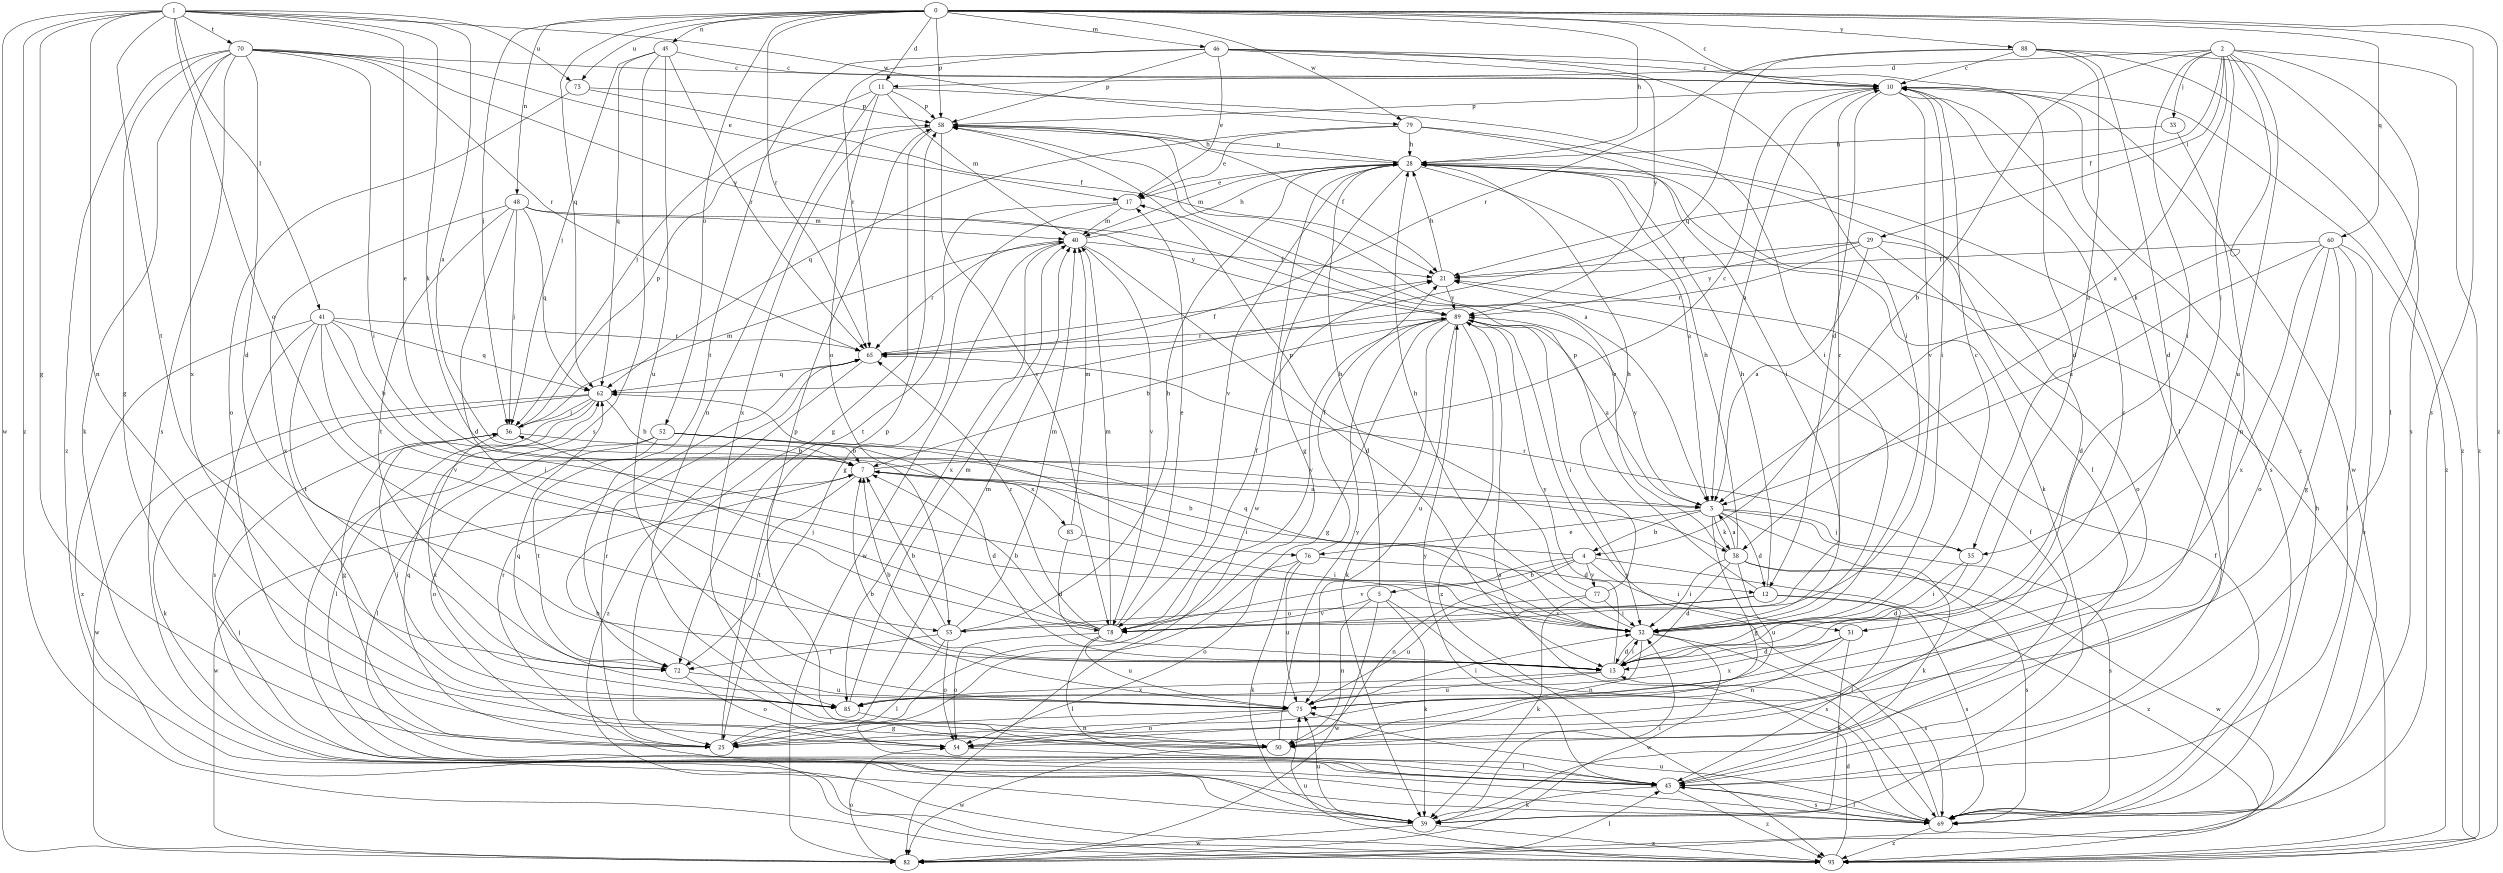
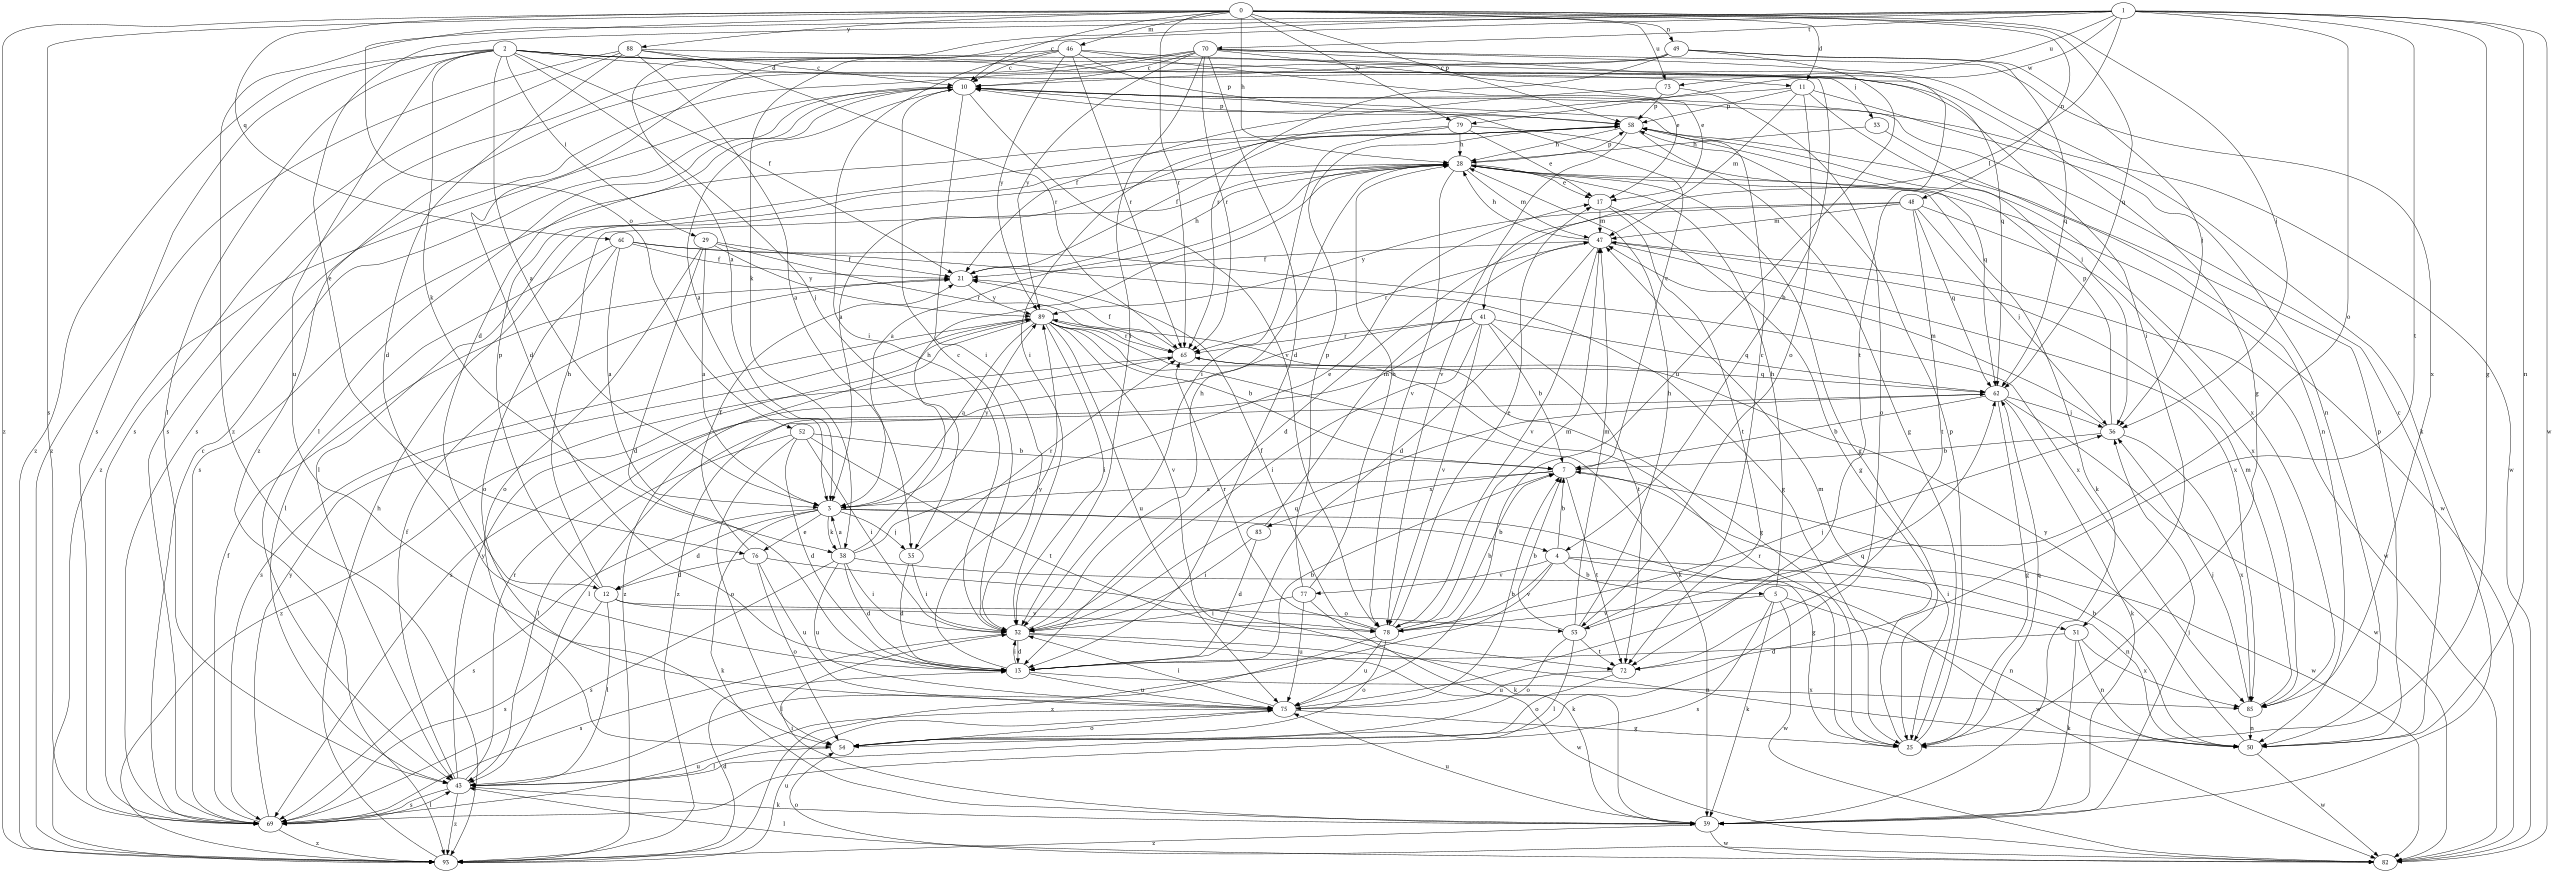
node "40": label "40" -> "47"
edge "60" -> "69": now "2" -> "69"
